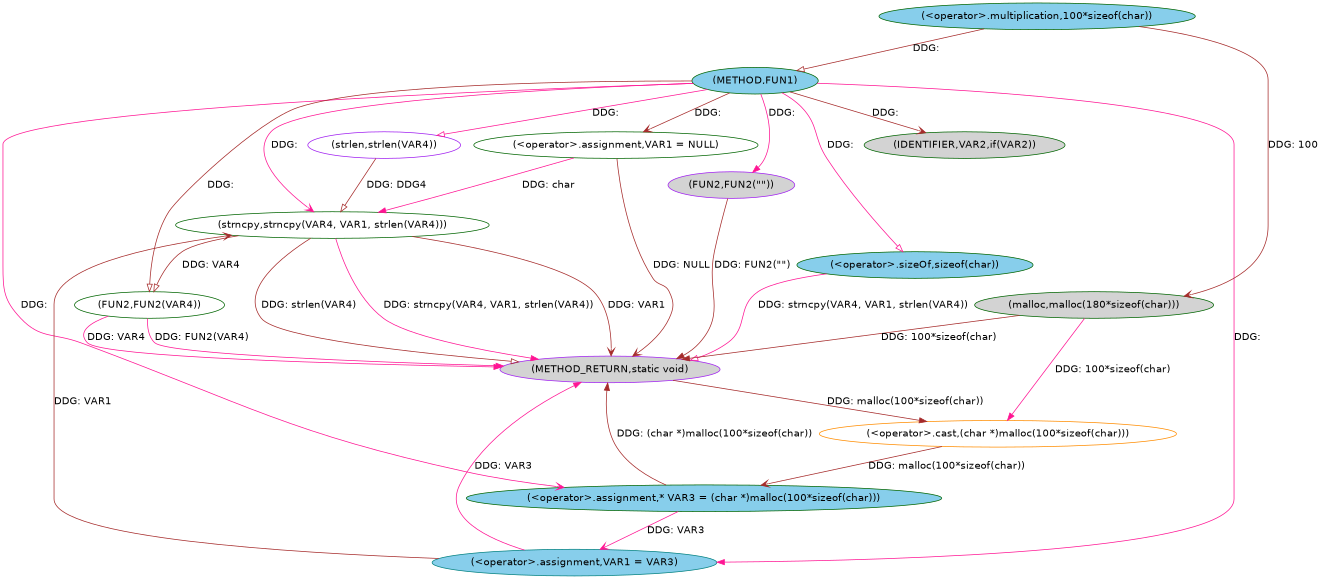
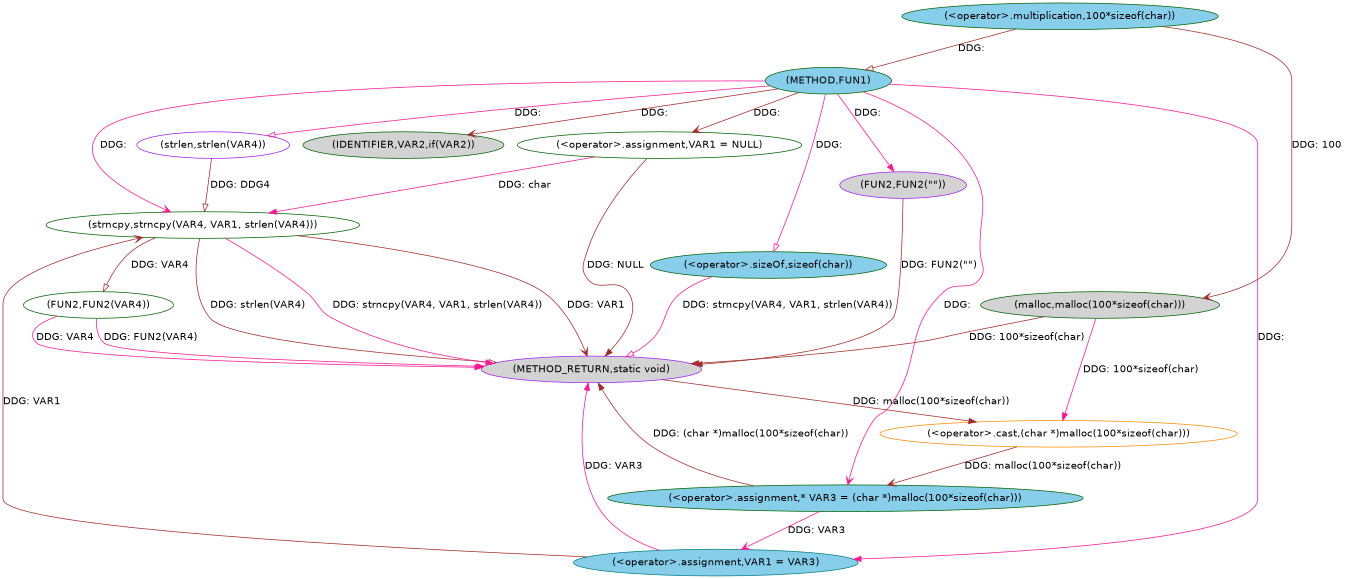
edge "(METHOD,FUN1)" -> "(FUN2,FUN2(VAR4))": removed, label "DDG:"
edge "(<operator>.assignment,VAR1 = NULL)" -> "(METHOD_RETURN,static void)": arrowhead vee -> normal
node "(malloc,malloc(180*sizeof(char)))": label "(malloc,malloc(180*sizeof(char)))" -> "(malloc,malloc(100*sizeof(char)))"
